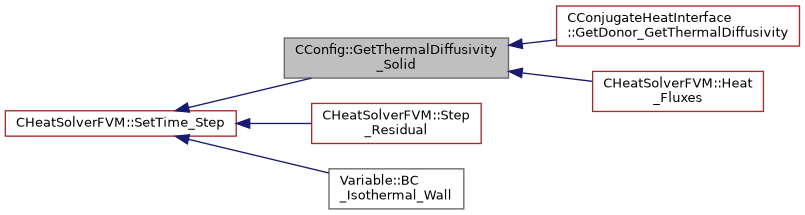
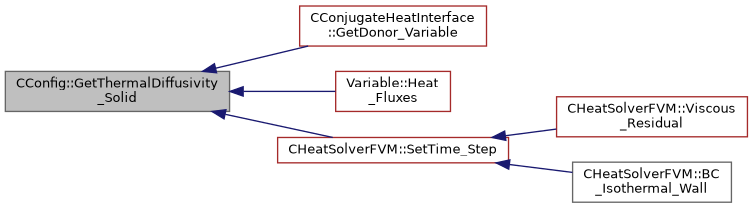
node "CConjugateHeatInterface ::GetDonor_GetThermalDiffusivity": label "CConjugateHeatInterface ::GetDonor_GetThermalDiffusivity" -> "CConjugateHeatInterface ::GetDonor_Variable"
node "CHeatSolverFVM::Heat _Fluxes": label "CHeatSolverFVM::Heat _Fluxes" -> "Variable::Heat _Fluxes"
edge "CConfig::GetThermalDiffusivity _Solid" -> "CHeatSolverFVM::SetTime_Step": reversed
node "CHeatSolverFVM::Step _Residual": label "CHeatSolverFVM::Step _Residual" -> "CHeatSolverFVM::Viscous _Residual"
node "Variable::BC _Isothermal_Wall": label "Variable::BC _Isothermal_Wall" -> "CHeatSolverFVM::BC _Isothermal_Wall"
